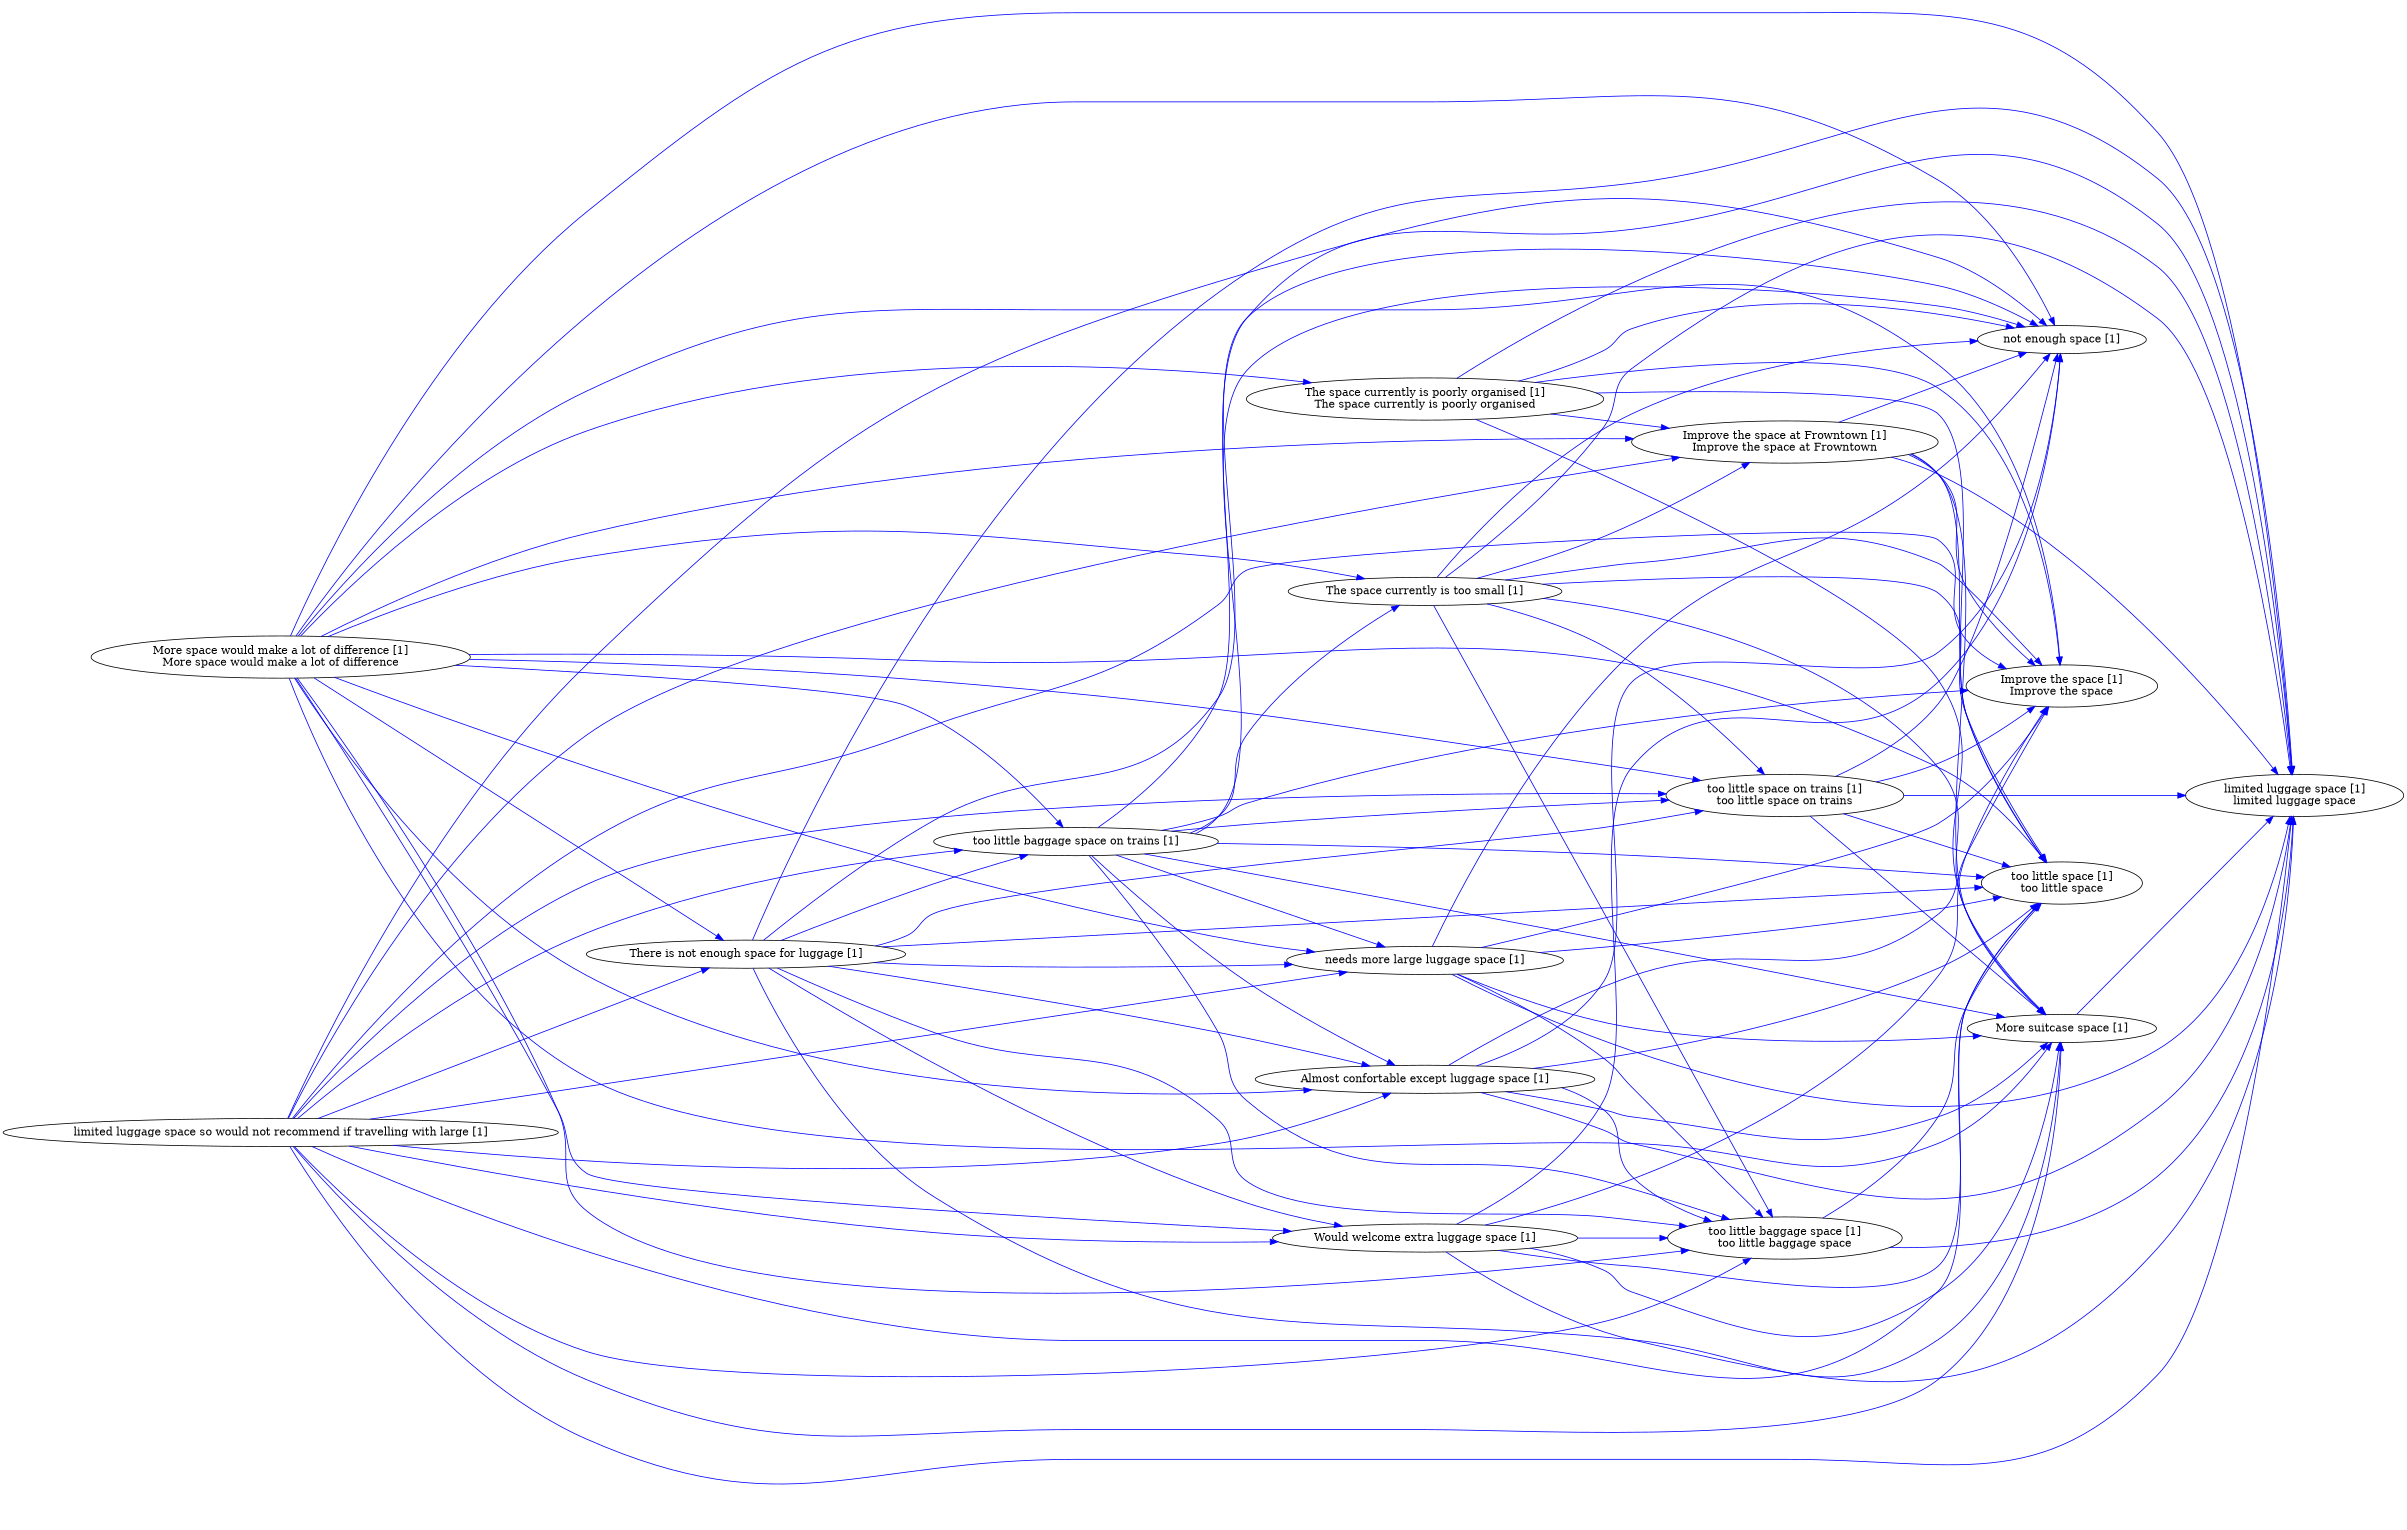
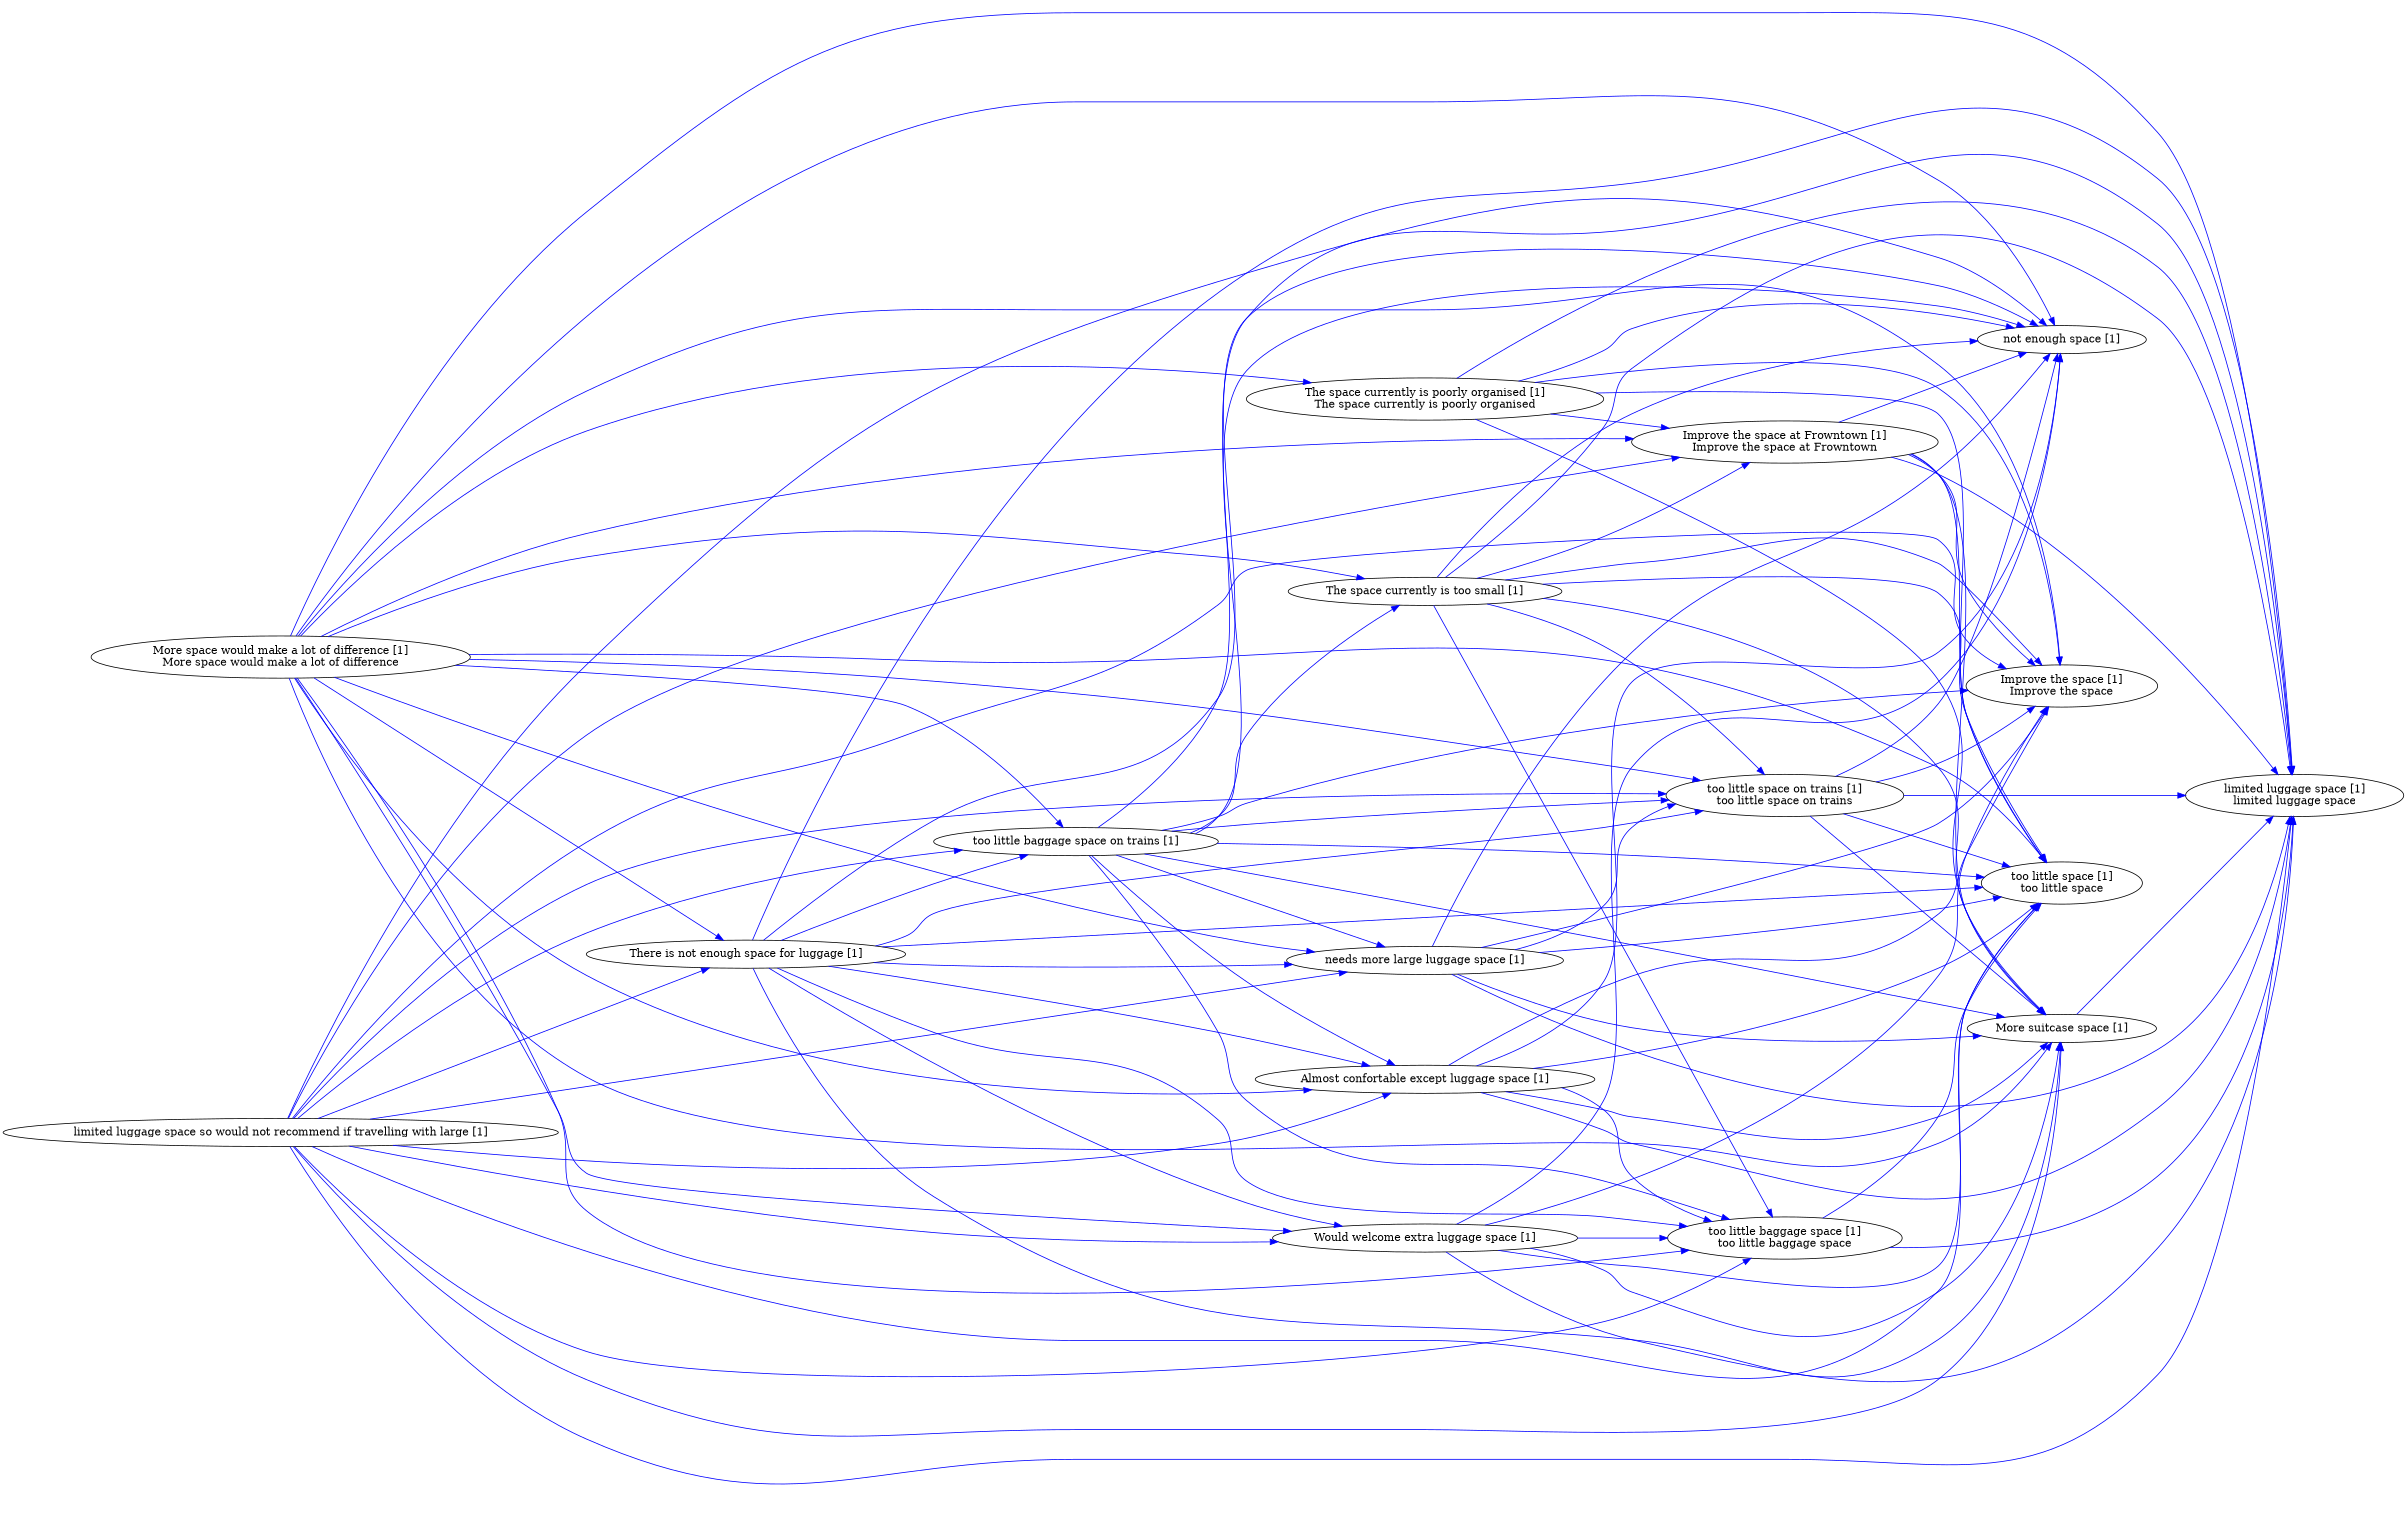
edge "needs more large luggage space [1]" -> "too little baggage space [1] too little baggage space": now "needs more large luggage space [1]" -> "too little space on trains [1] too little space on trains"
